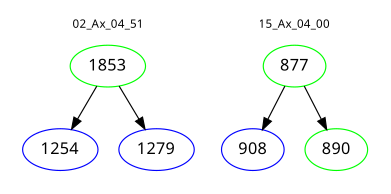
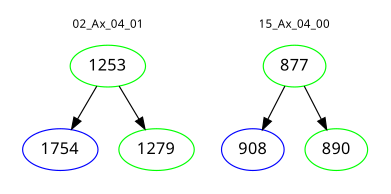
cluster "02_Ax_04_51": label "02_Ax_04_51" -> "02_Ax_04_01"
node "1853": label "1853" -> "1253"
node "1254": label "1254" -> "1754"
node "1279": color blue -> green
